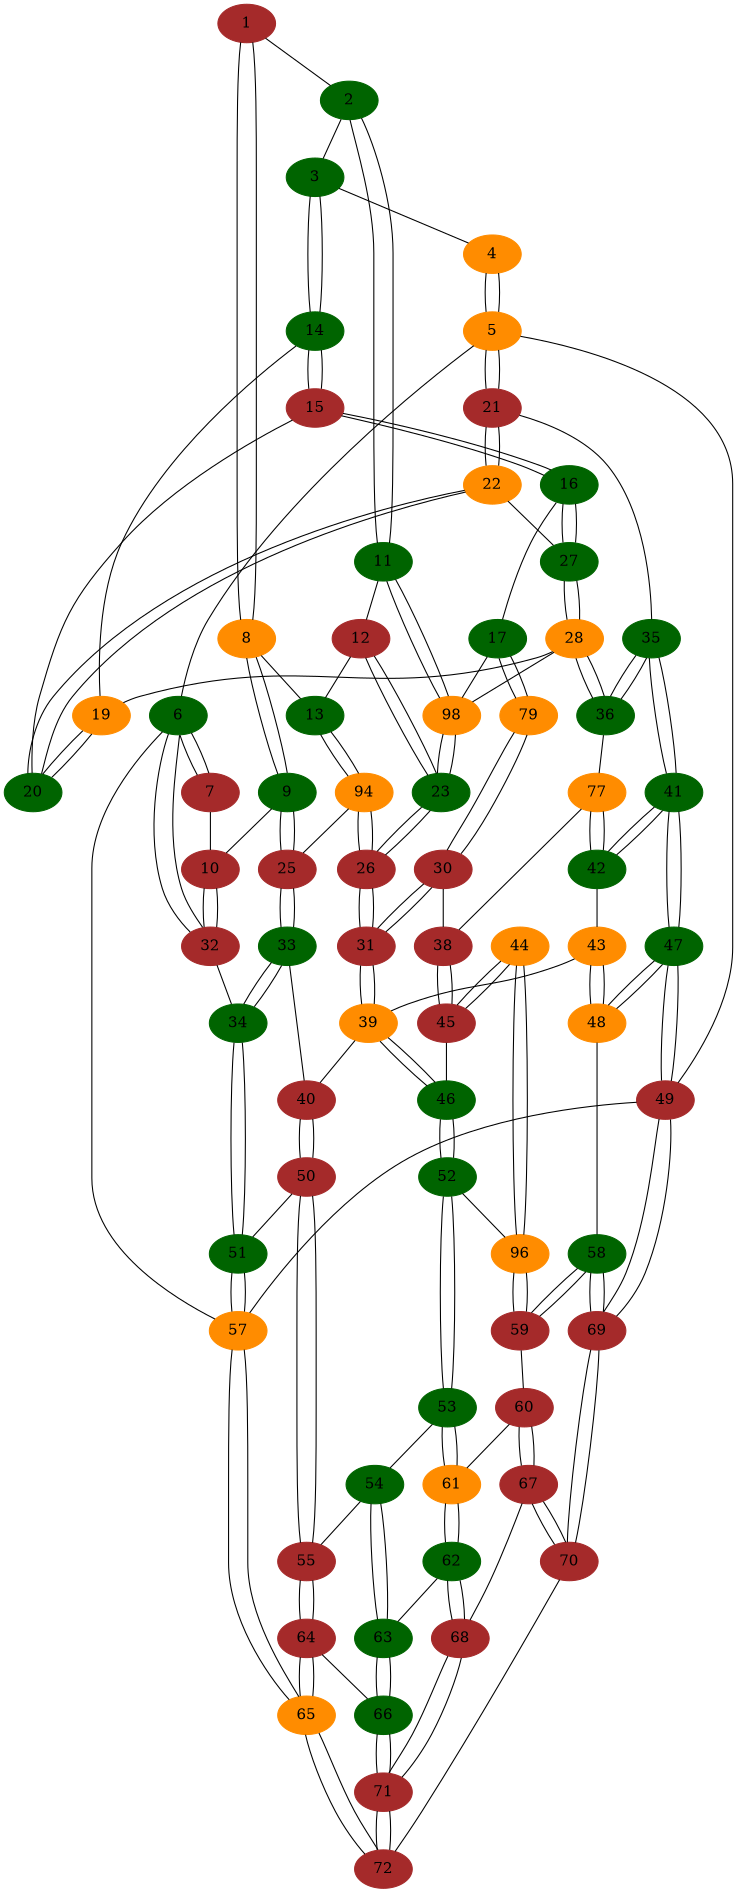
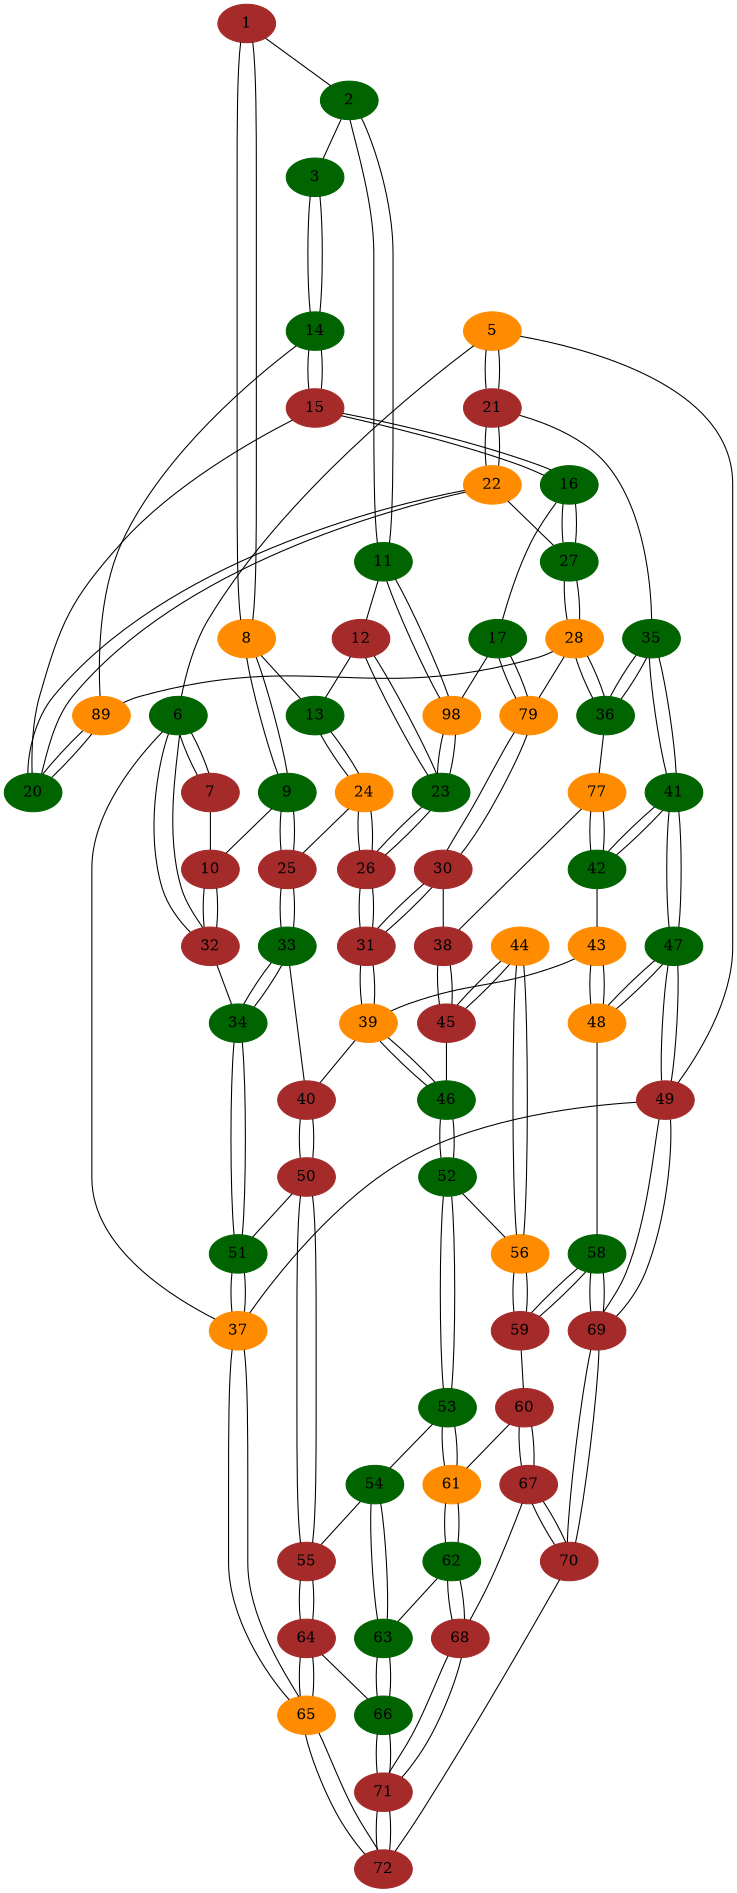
node "4": removed
edge "28" -- "98": now "28" -- "79"
node "19": label "19" -> "89"
node "94": label "94" -> "24"
node "96": label "96" -> "56"
node "57": label "57" -> "37"
